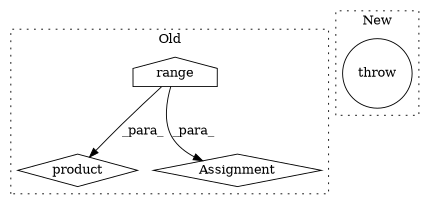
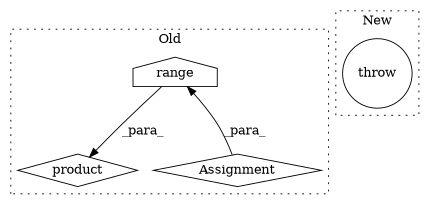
edge "range" -> "Assignment": reversed
